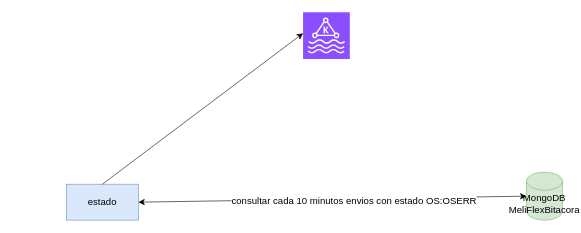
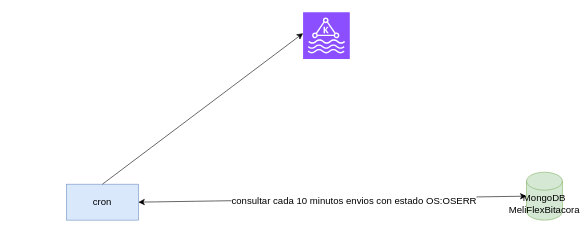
node "estado": label "estado" -> "cron"
